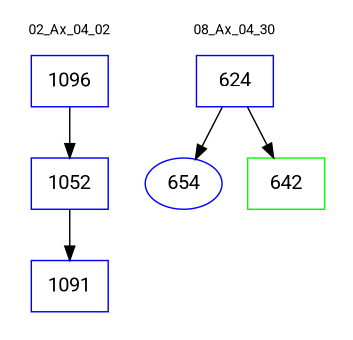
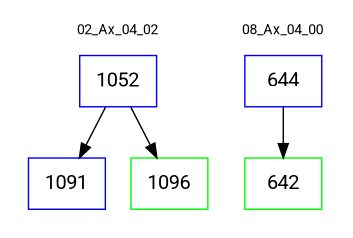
cluster "08_Ax_04_30": label "08_Ax_04_30" -> "08_Ax_04_00"
node "1096": color blue -> green
node "624": label "624" -> "644"
edge "1096" -> "1052": reversed
node "654": removed
